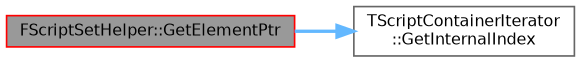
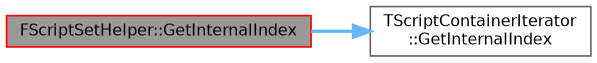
node "FScriptSetHelper::GetElementPtr": label "FScriptSetHelper::GetElementPtr" -> "FScriptSetHelper::GetInternalIndex"
